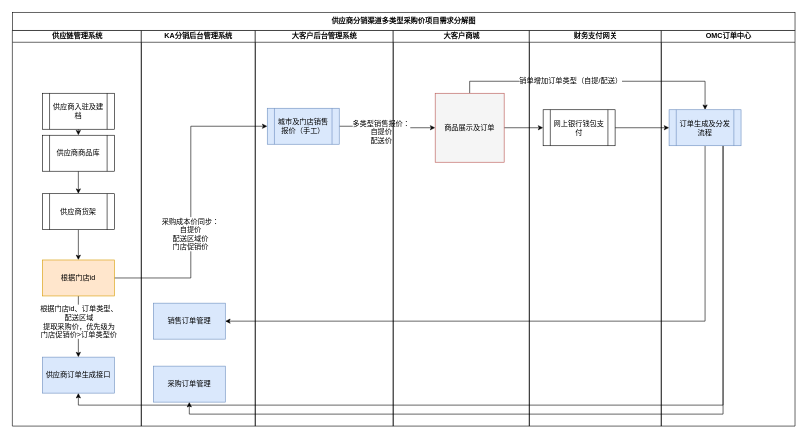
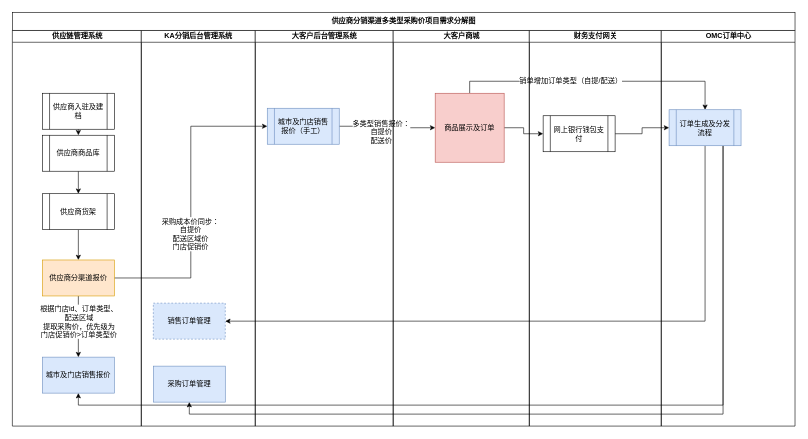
node "商品展示及订单": fillcolor #f5f5f5 -> #f8cecc
node "网上银行钱包支付": moved (579, 128) -> (579, 134)
node "根据门店id": label "根据门店id" -> "供应商分渠道报价"
node "销售订单管理": style solid -> dashed
node "供应商订单生成接口": label "供应商订单生成接口" -> "城市及门店销售报价"
